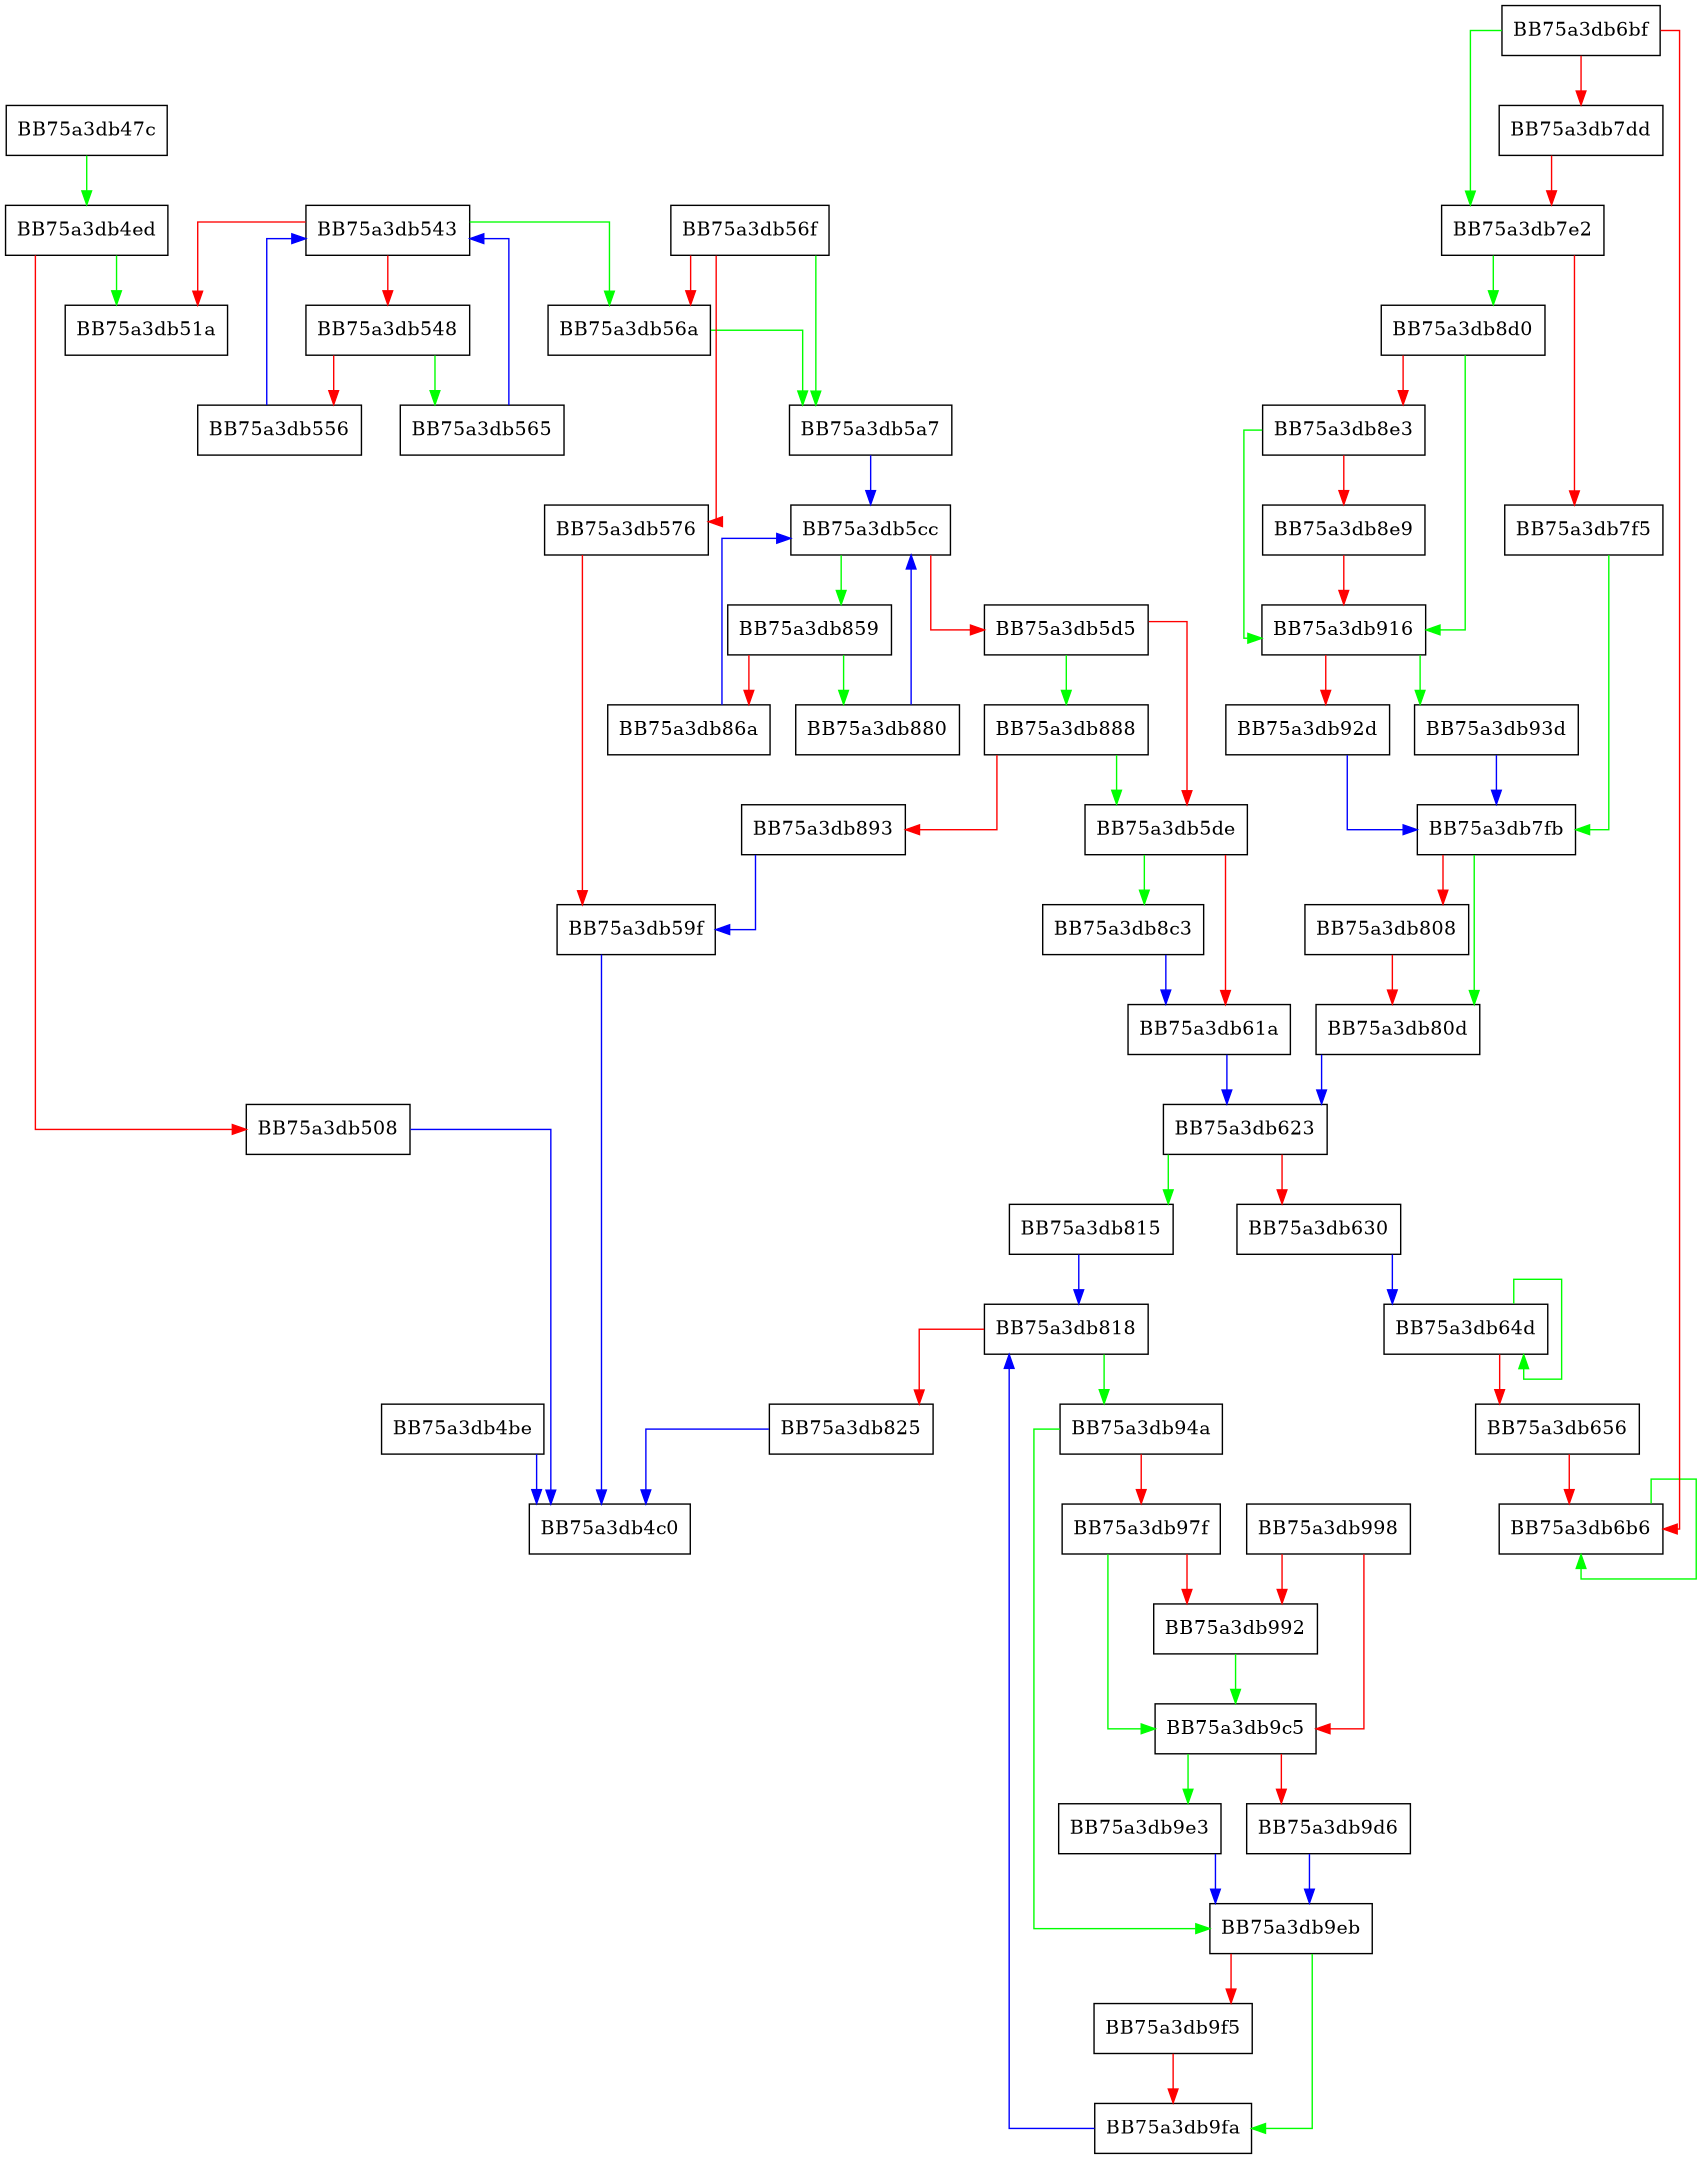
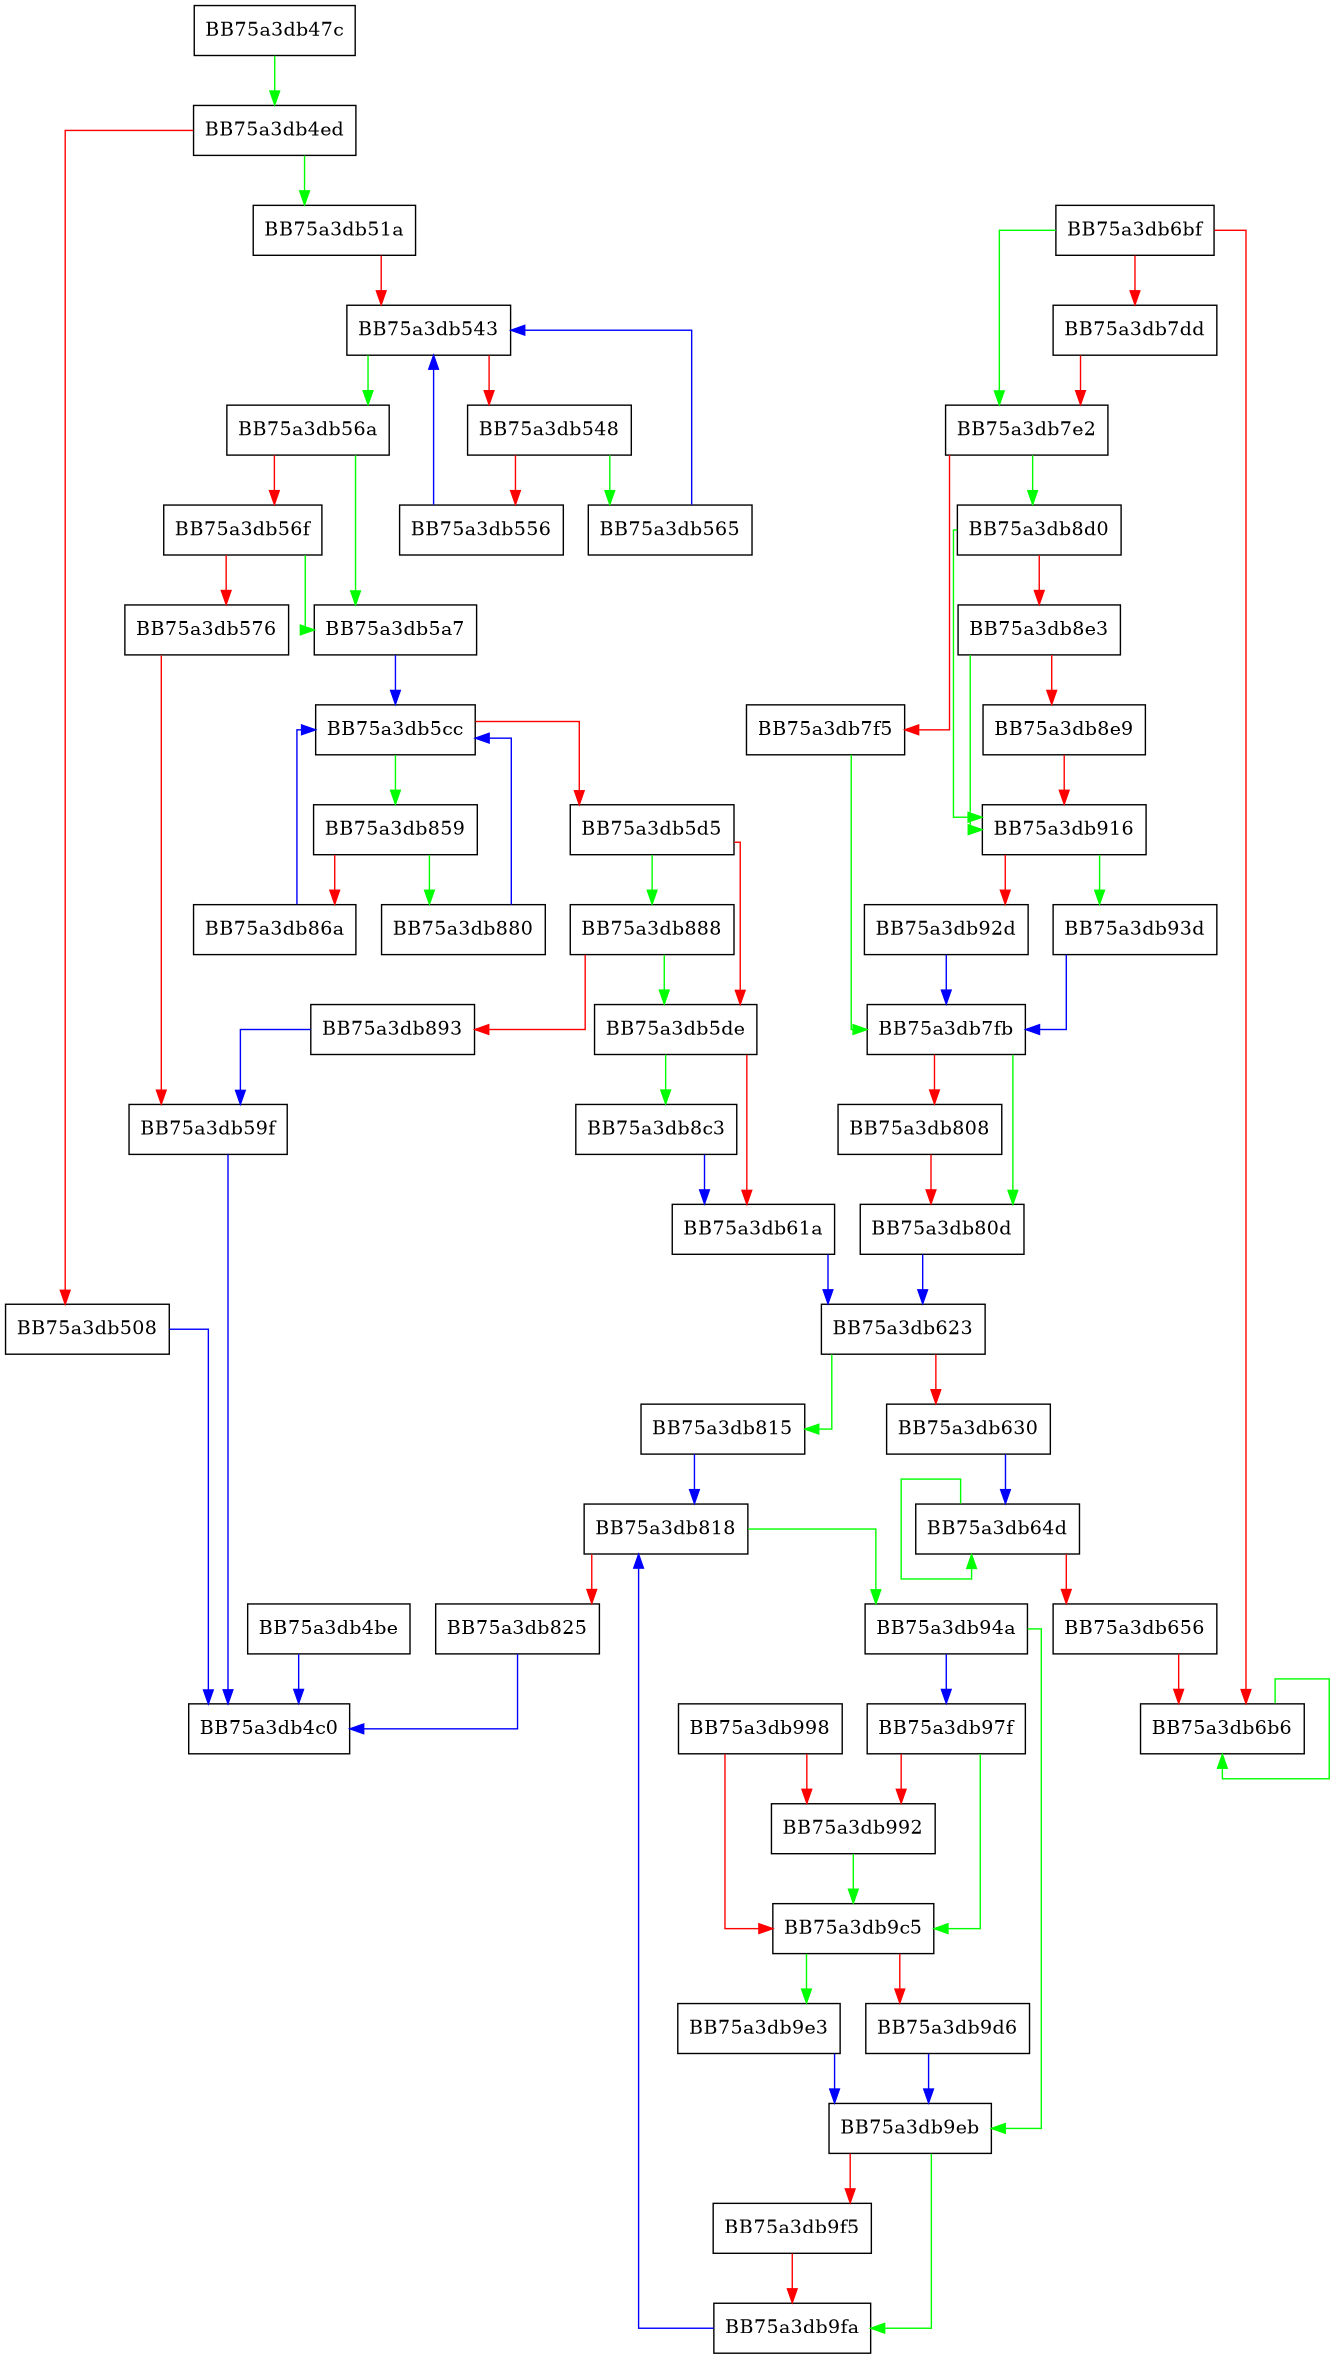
edge "BB75a3db543" -> "BB75a3db51a": reversed
edge "BB75a3db56f" -> "BB75a3db56a": reversed
edge "BB75a3db94a" -> "BB75a3db97f": color red -> blue
